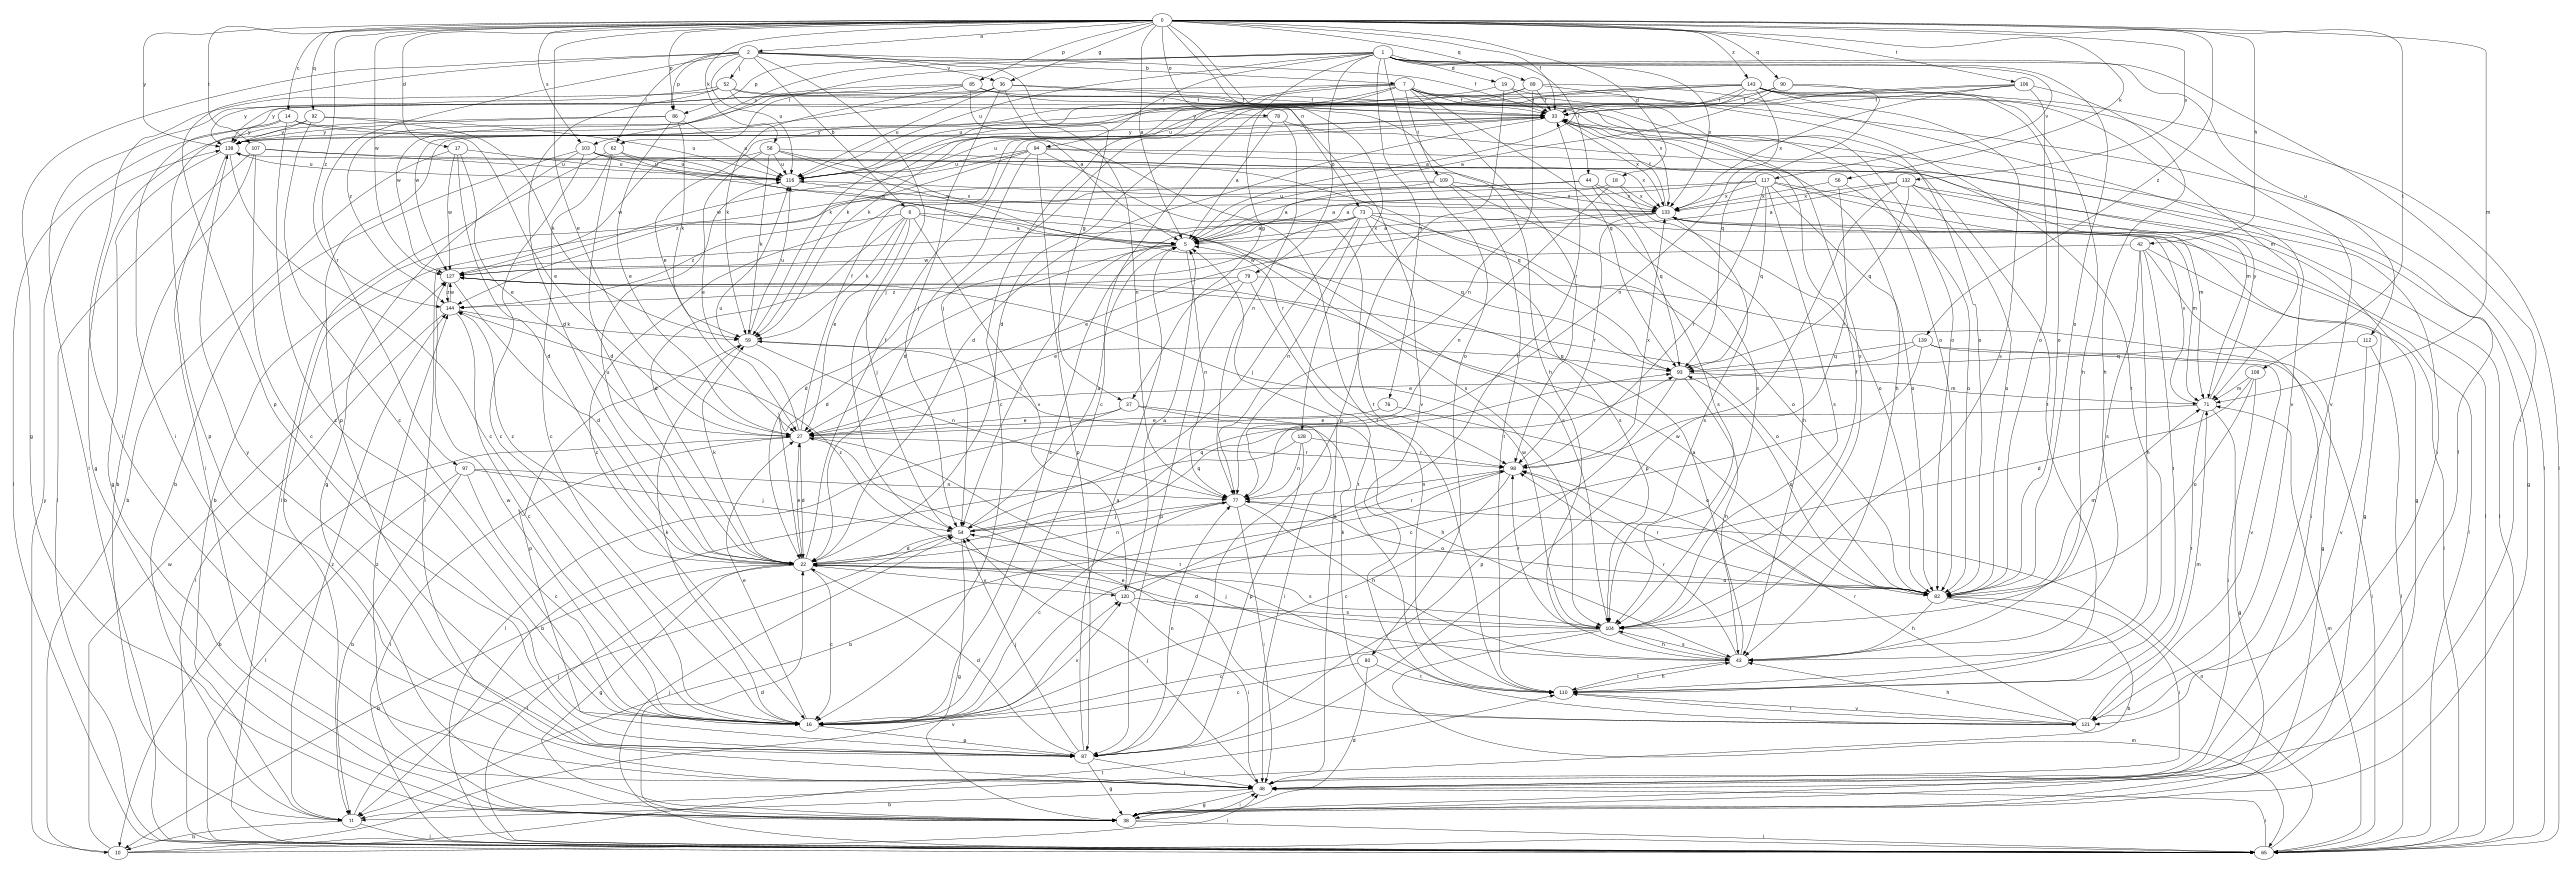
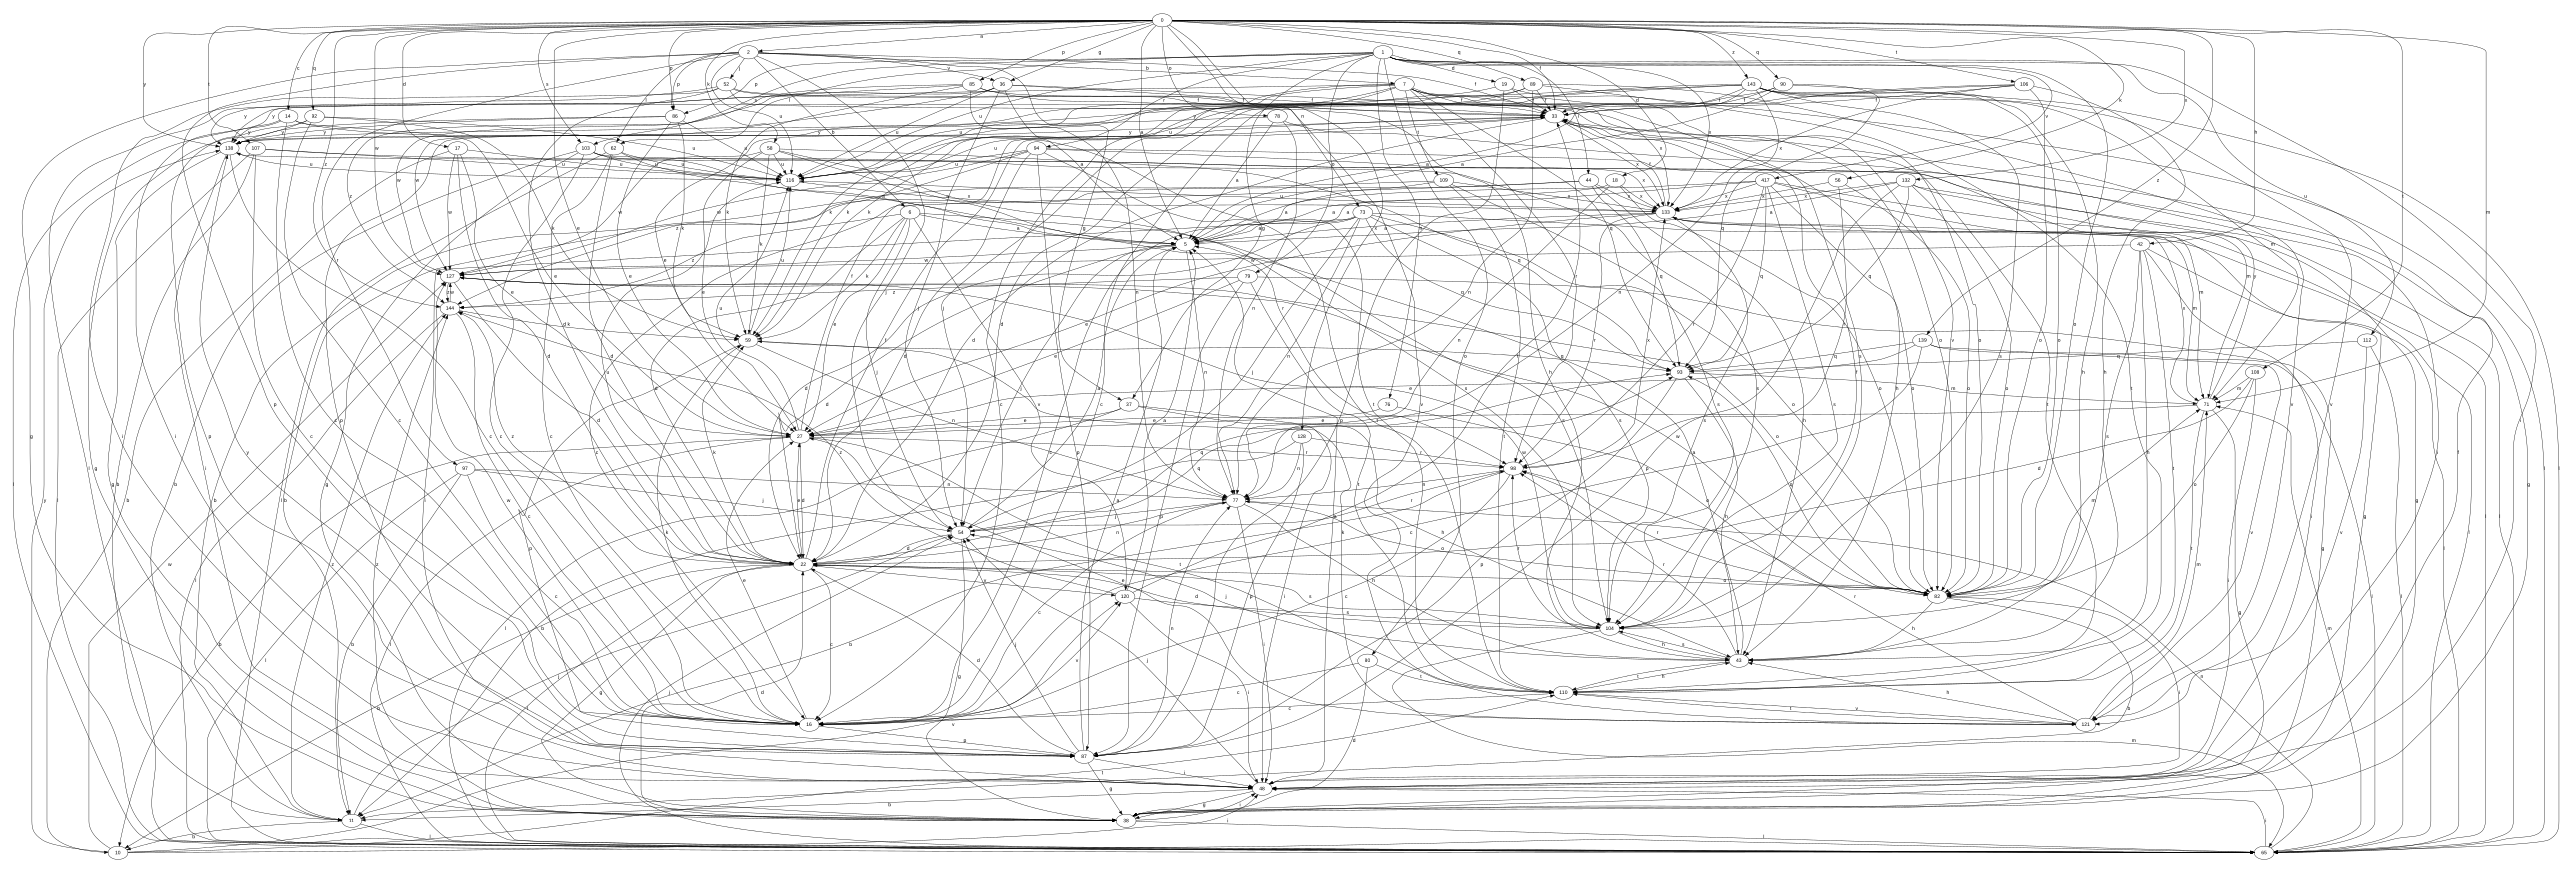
node "117": label "117" -> "417"
edge "36" -> "82": label "o" -> "v"
edge "104" -> "16": now "110" -> "16"
